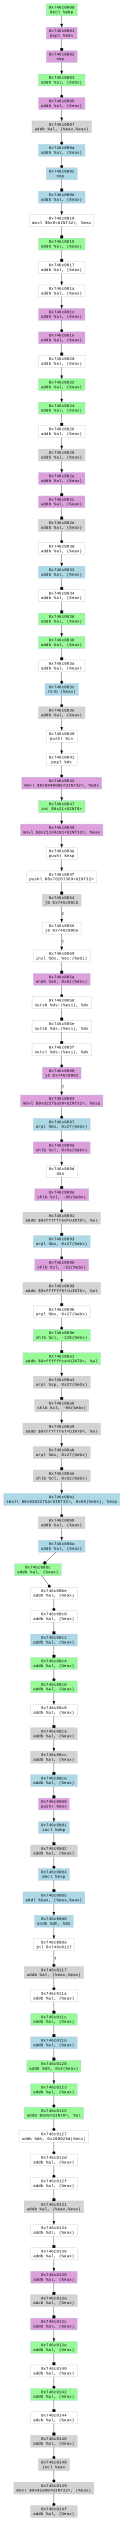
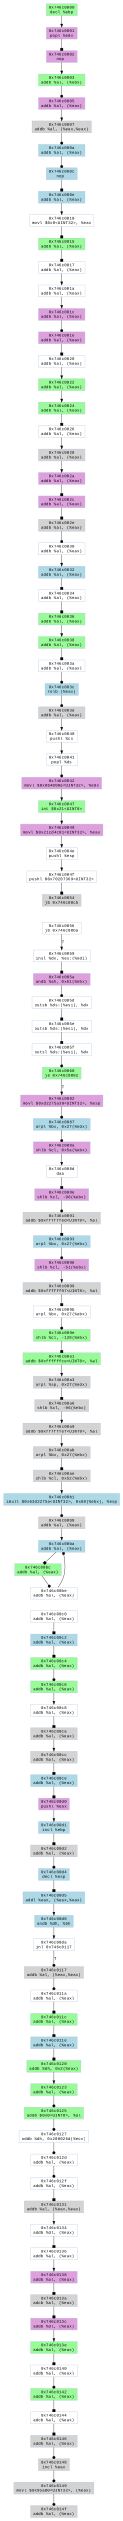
edge "0x746c0054 jb 0x746c00c5" -> "0x746c0056 jb 0x746c00ba": removed, label "F"
node "0x746c0060 je 0x746c0082": fillcolor plum -> palegreen
edge "0x746c00be addb %al, (%eax)" -> "0x746c00c0 addb %al, (%eax)": now "0x746c00be addb %al, (%eax)" -> "0x746c00ba addb %al, (%eax)"
